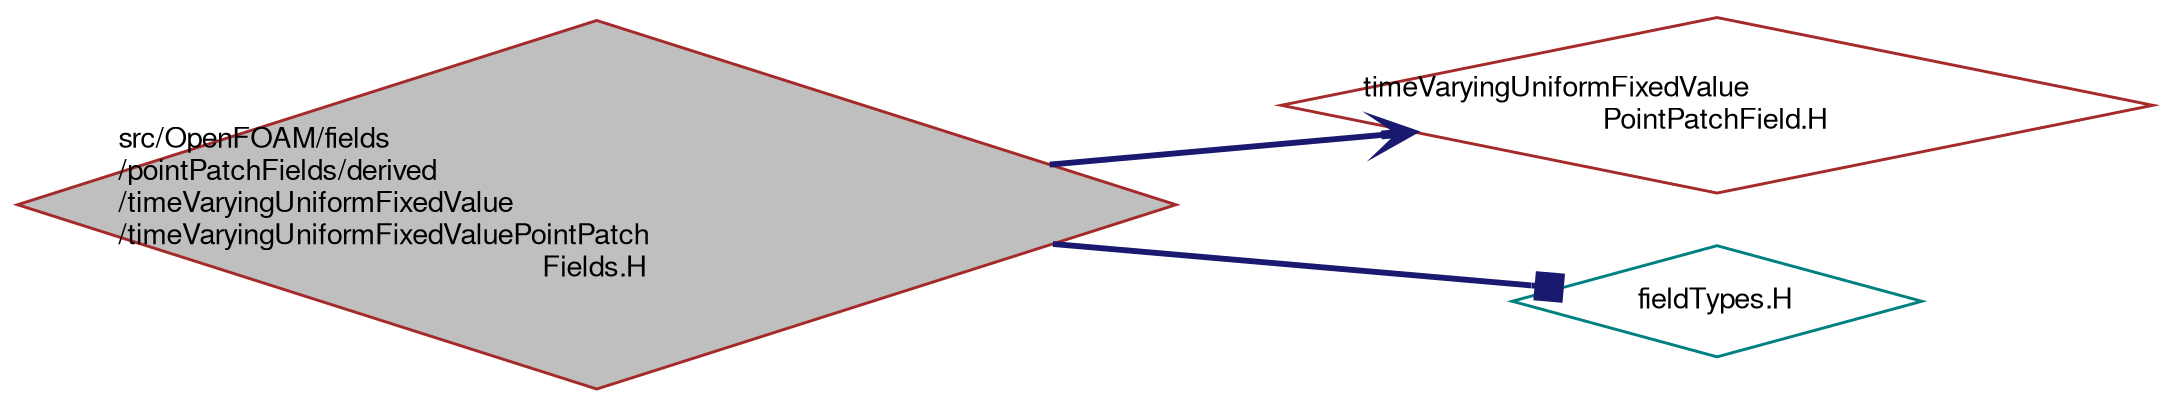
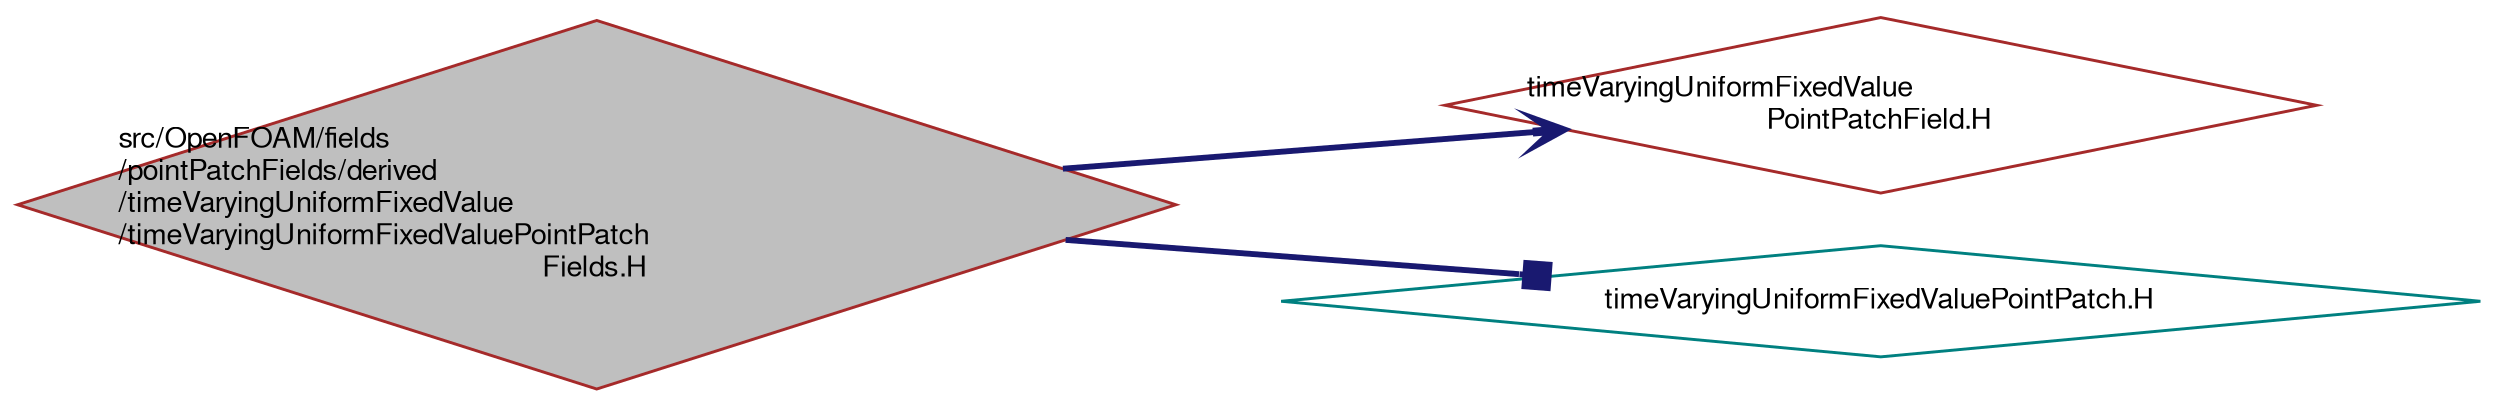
node "fieldTypes.H": label "fieldTypes.H" -> "timeVaryingUniformFixedValuePointPatch.H"
